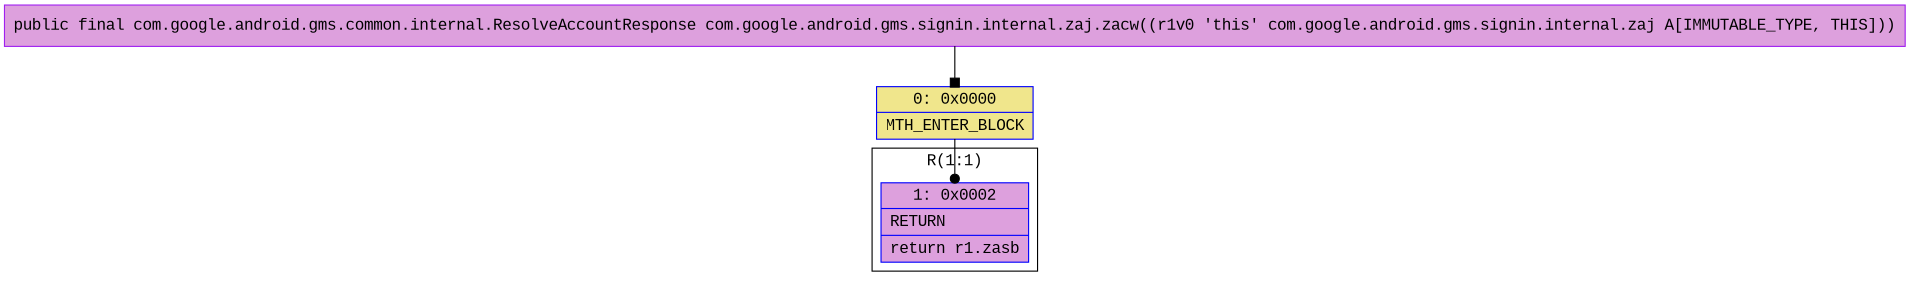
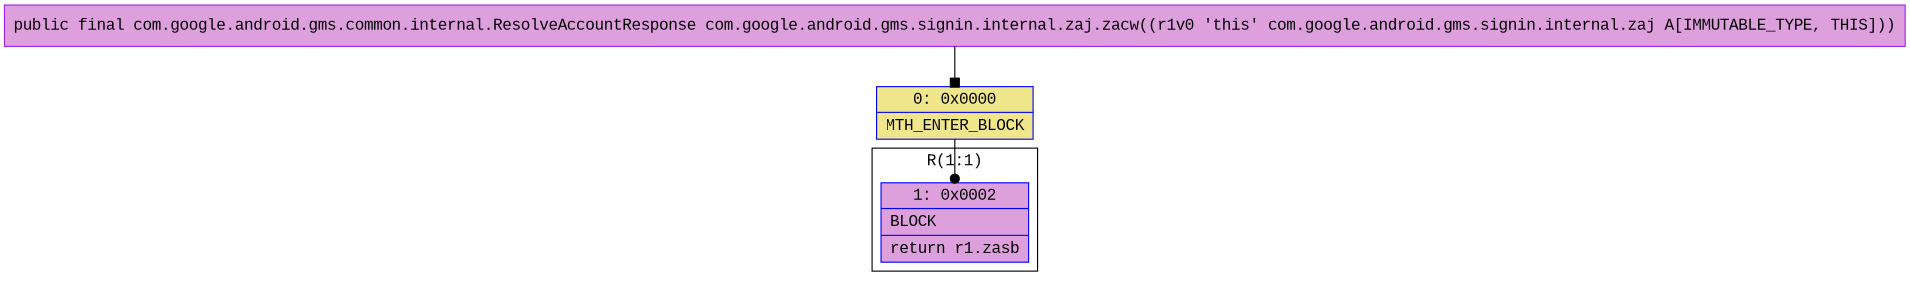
node "1: 0x0002": text "RETURN" -> "BLOCK"
